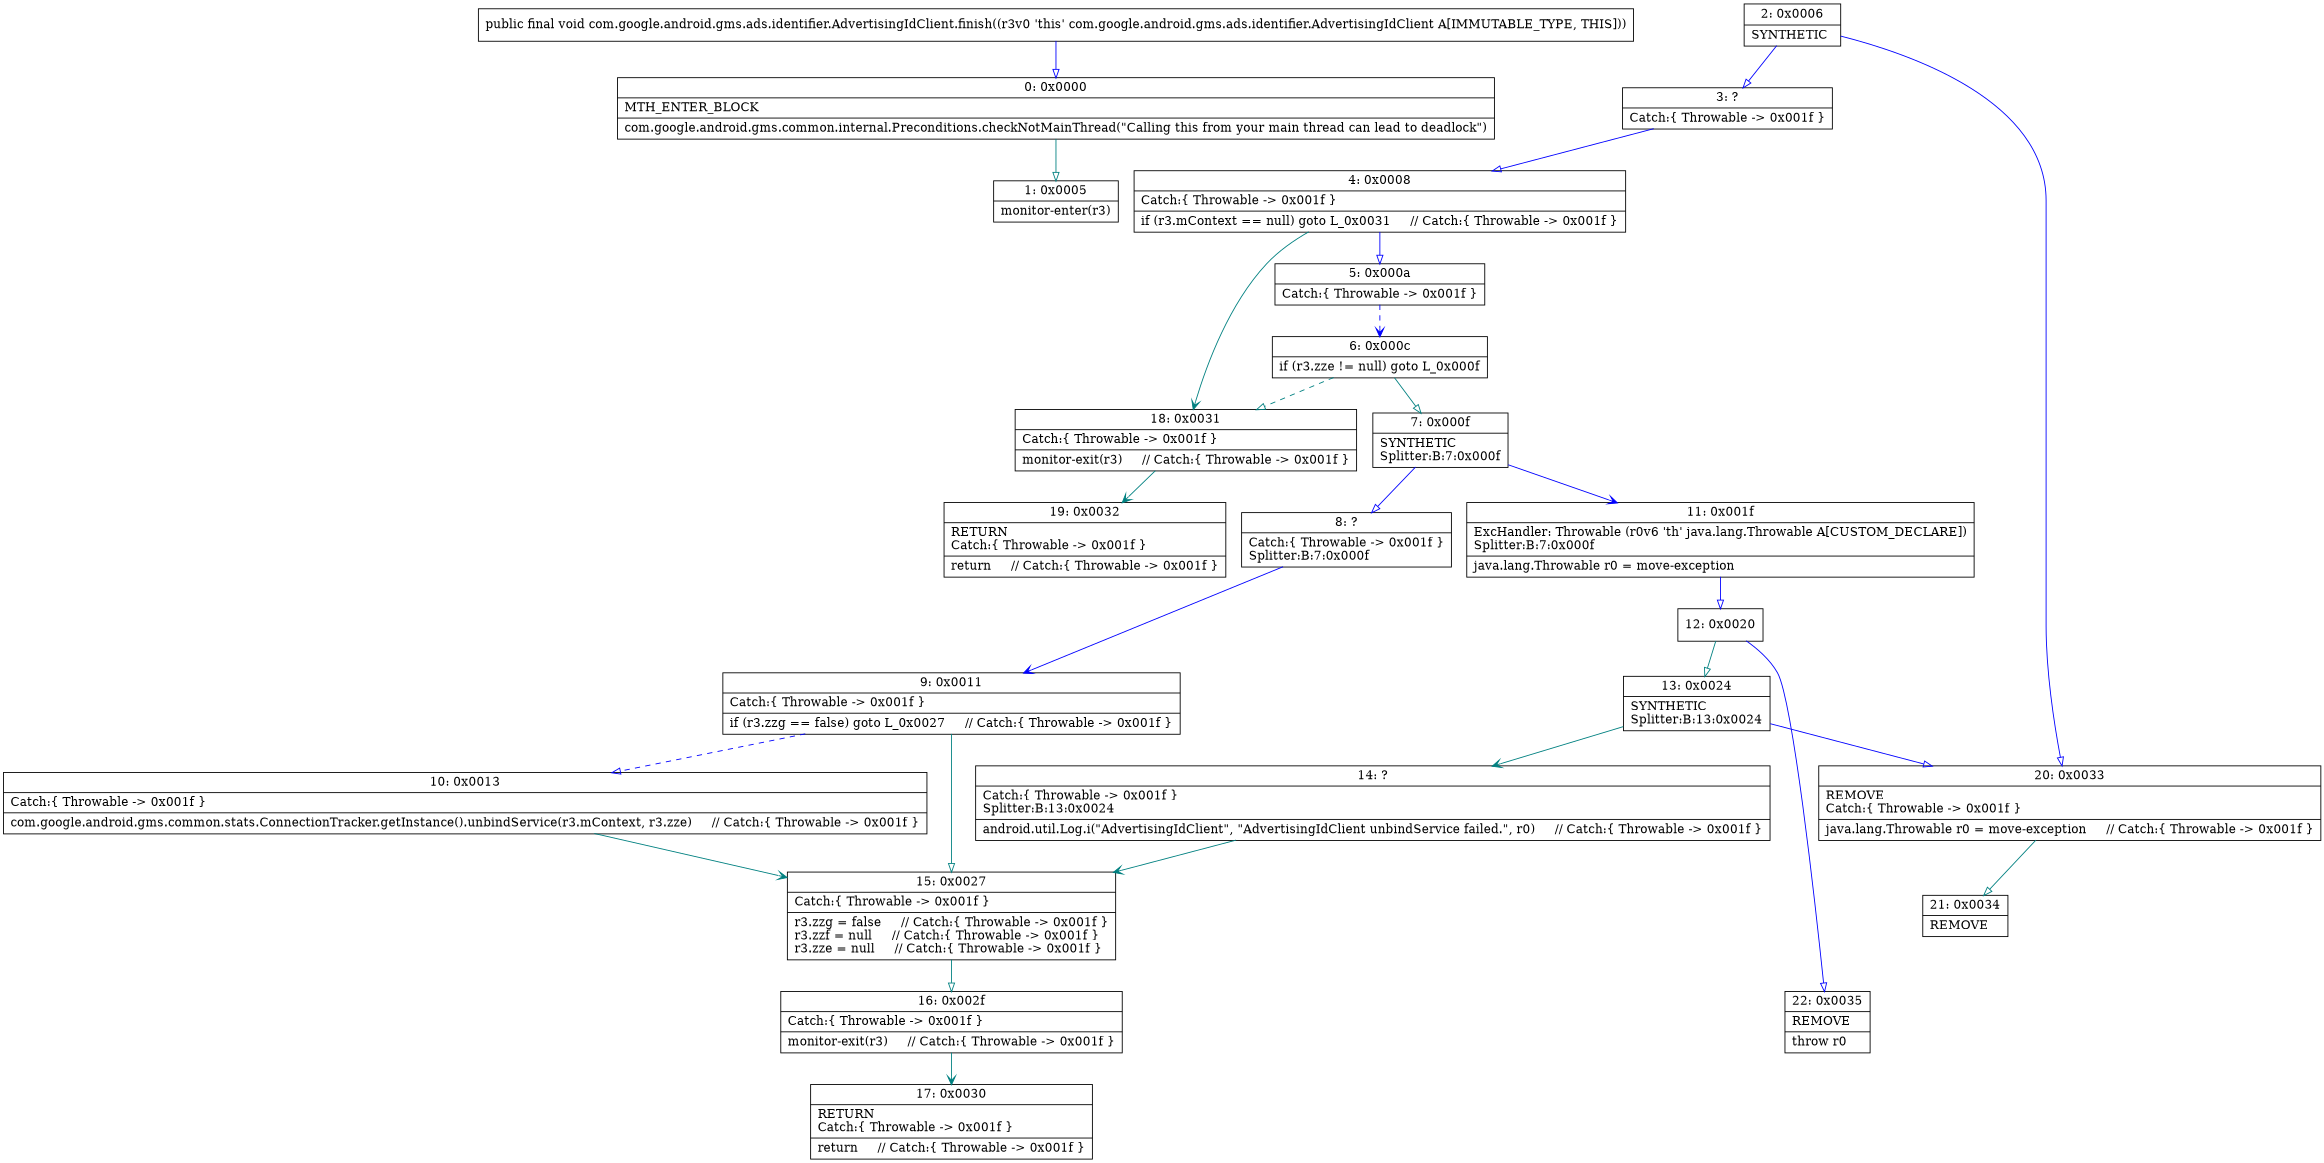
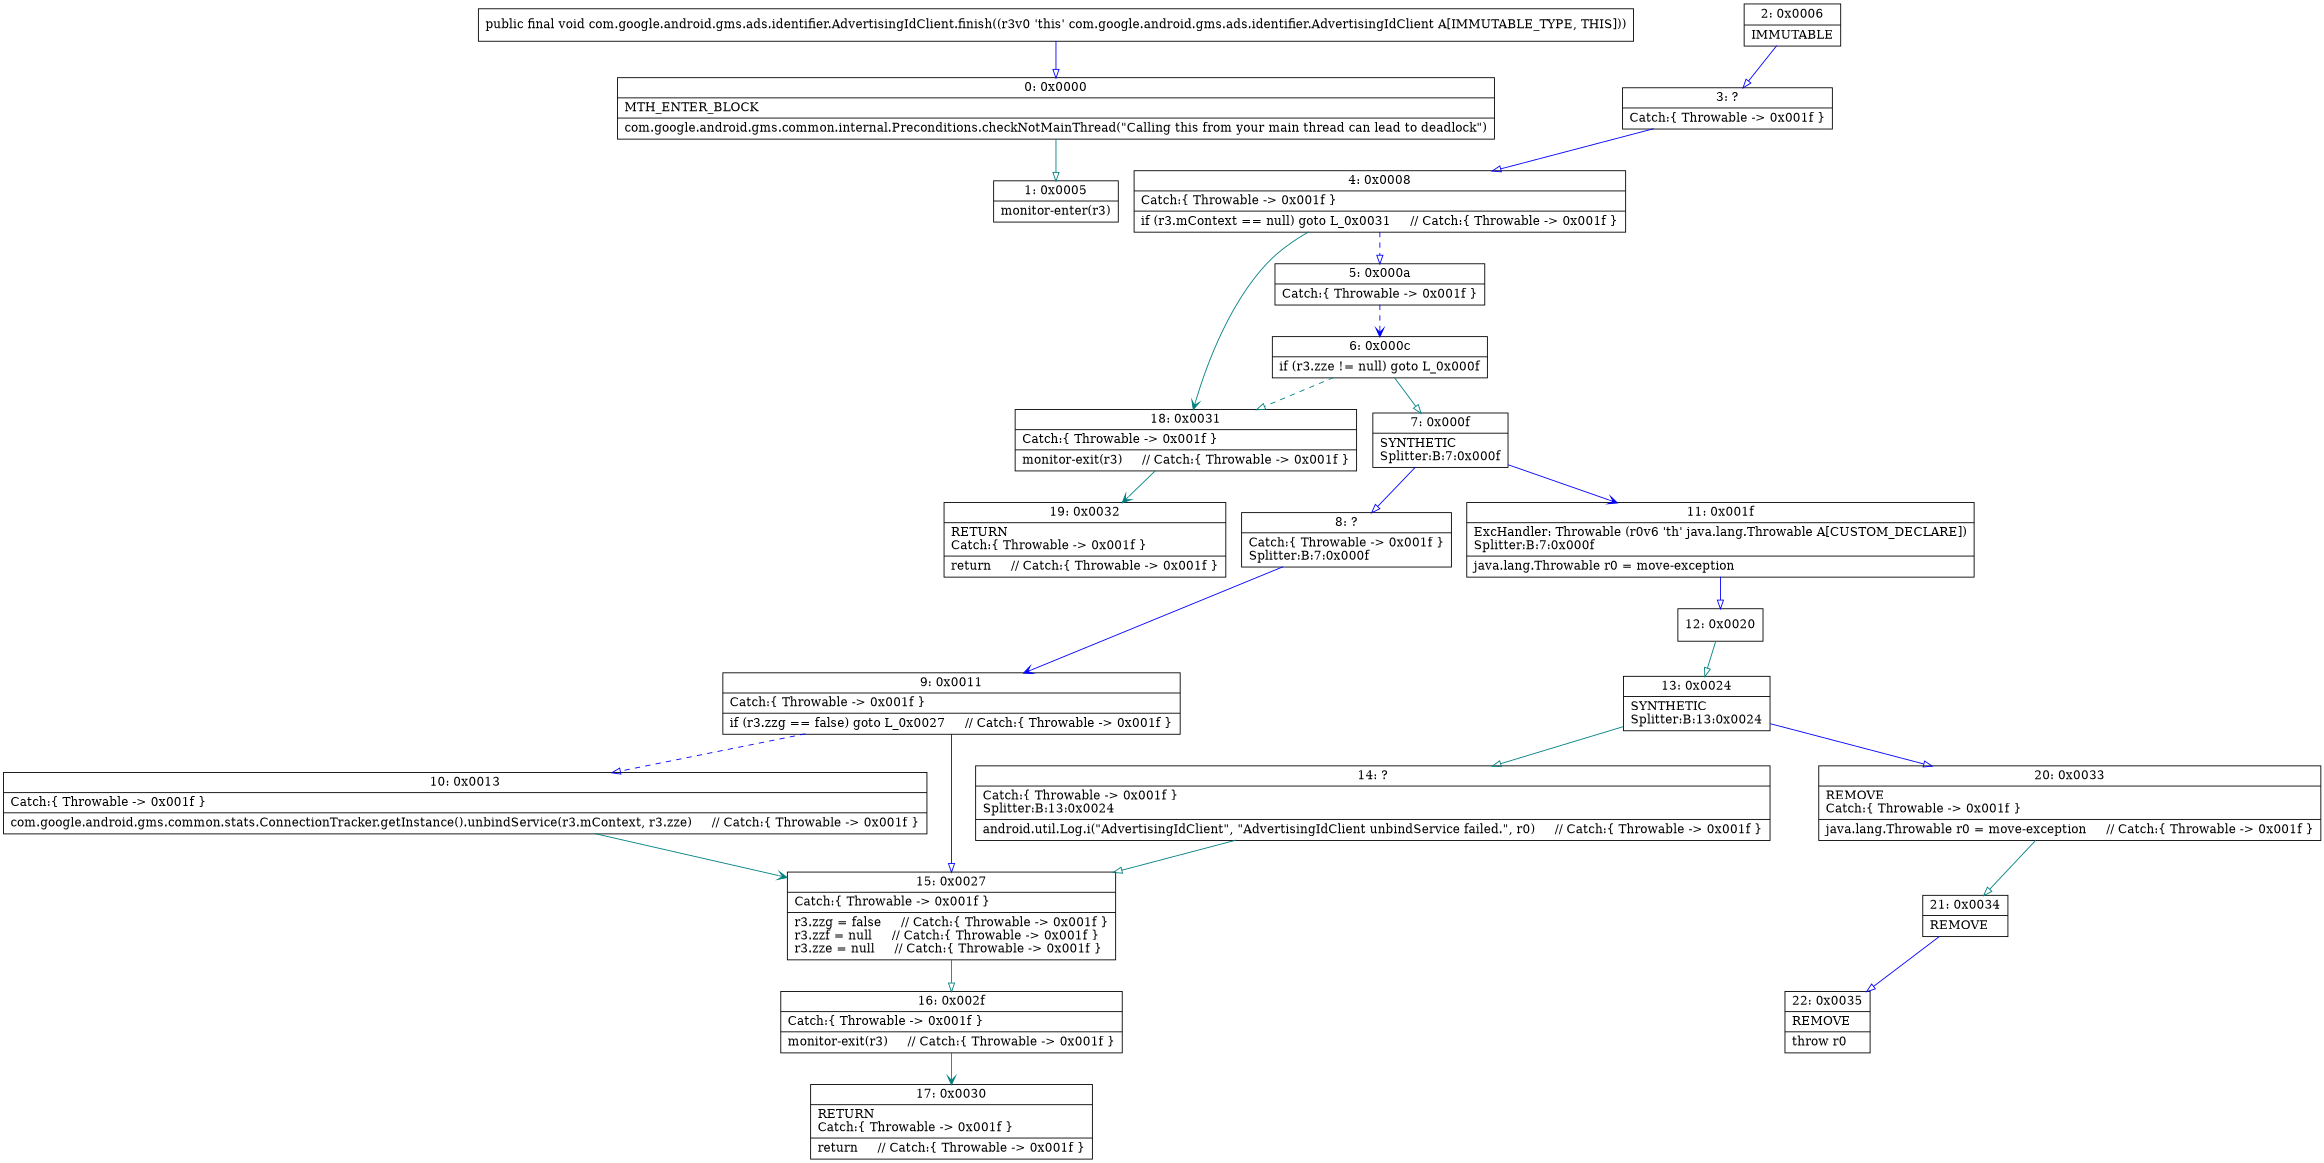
node "2: 0x0006": text "SYNTHETIC" -> "IMMUTABLE"
edge "4: 0x0008" -> "5: 0x000a": style solid -> dashed
edge "2: 0x0006" -> "20: 0x0033": removed
edge "13: 0x0024" -> "14: ?": arrowhead vee -> onormal
edge "9: 0x0011" -> "15: 0x0027": color teal -> blue
edge "12: 0x0020" -> "22: 0x0035": now "21: 0x0034" -> "22: 0x0035"
edge "14: ?" -> "15: 0x0027": arrowhead vee -> onormal
